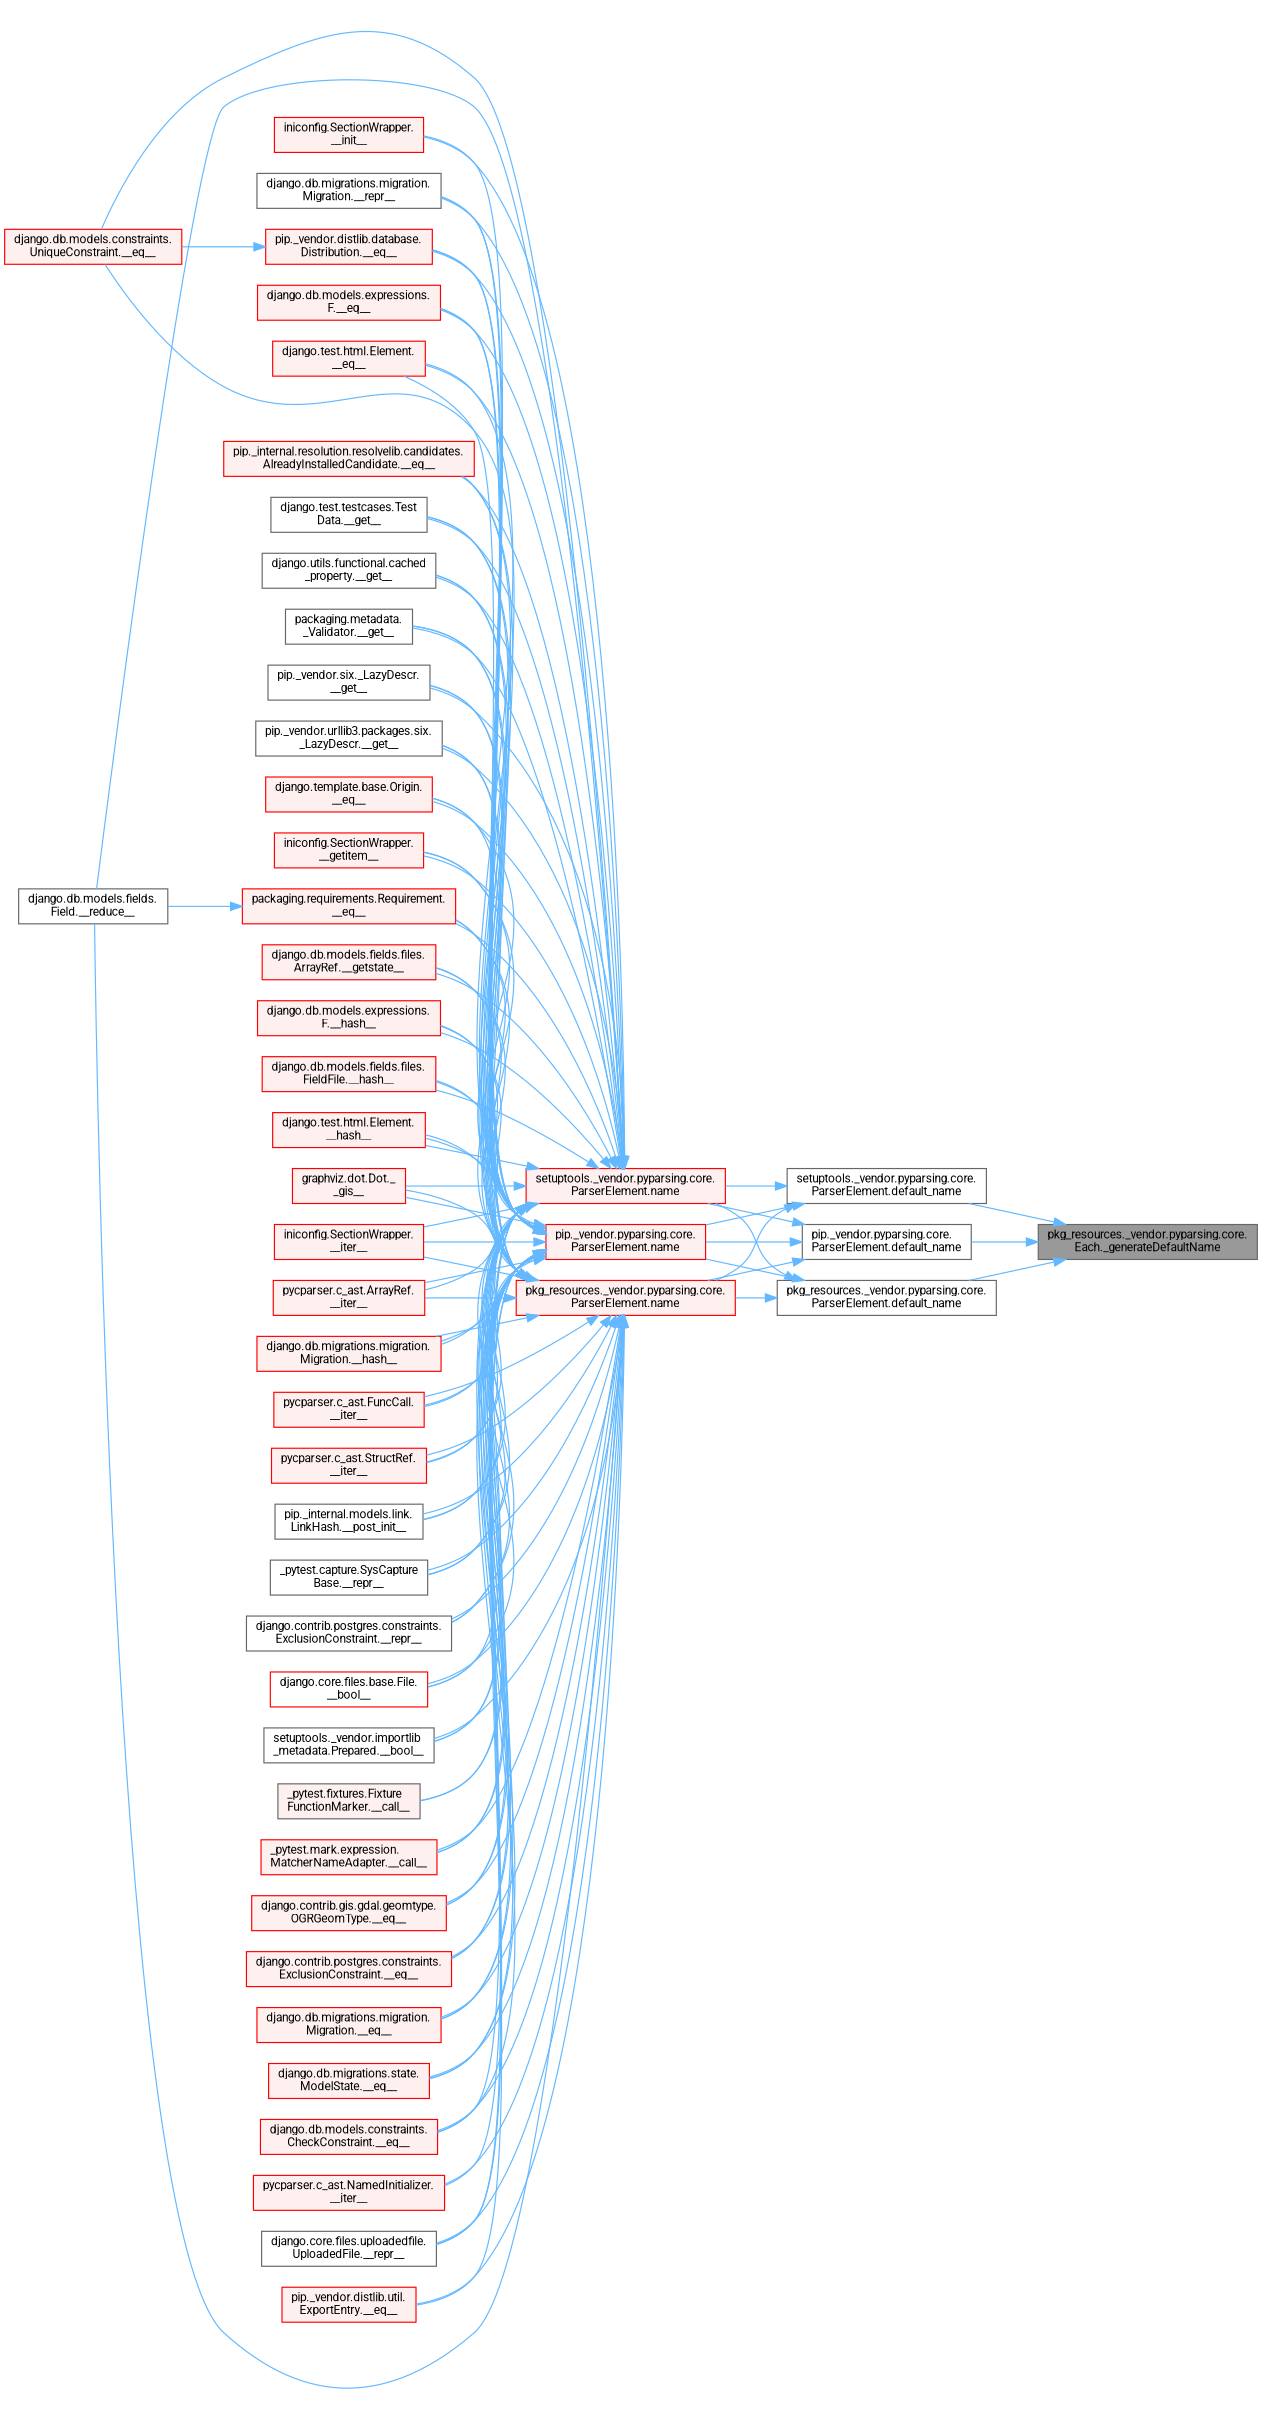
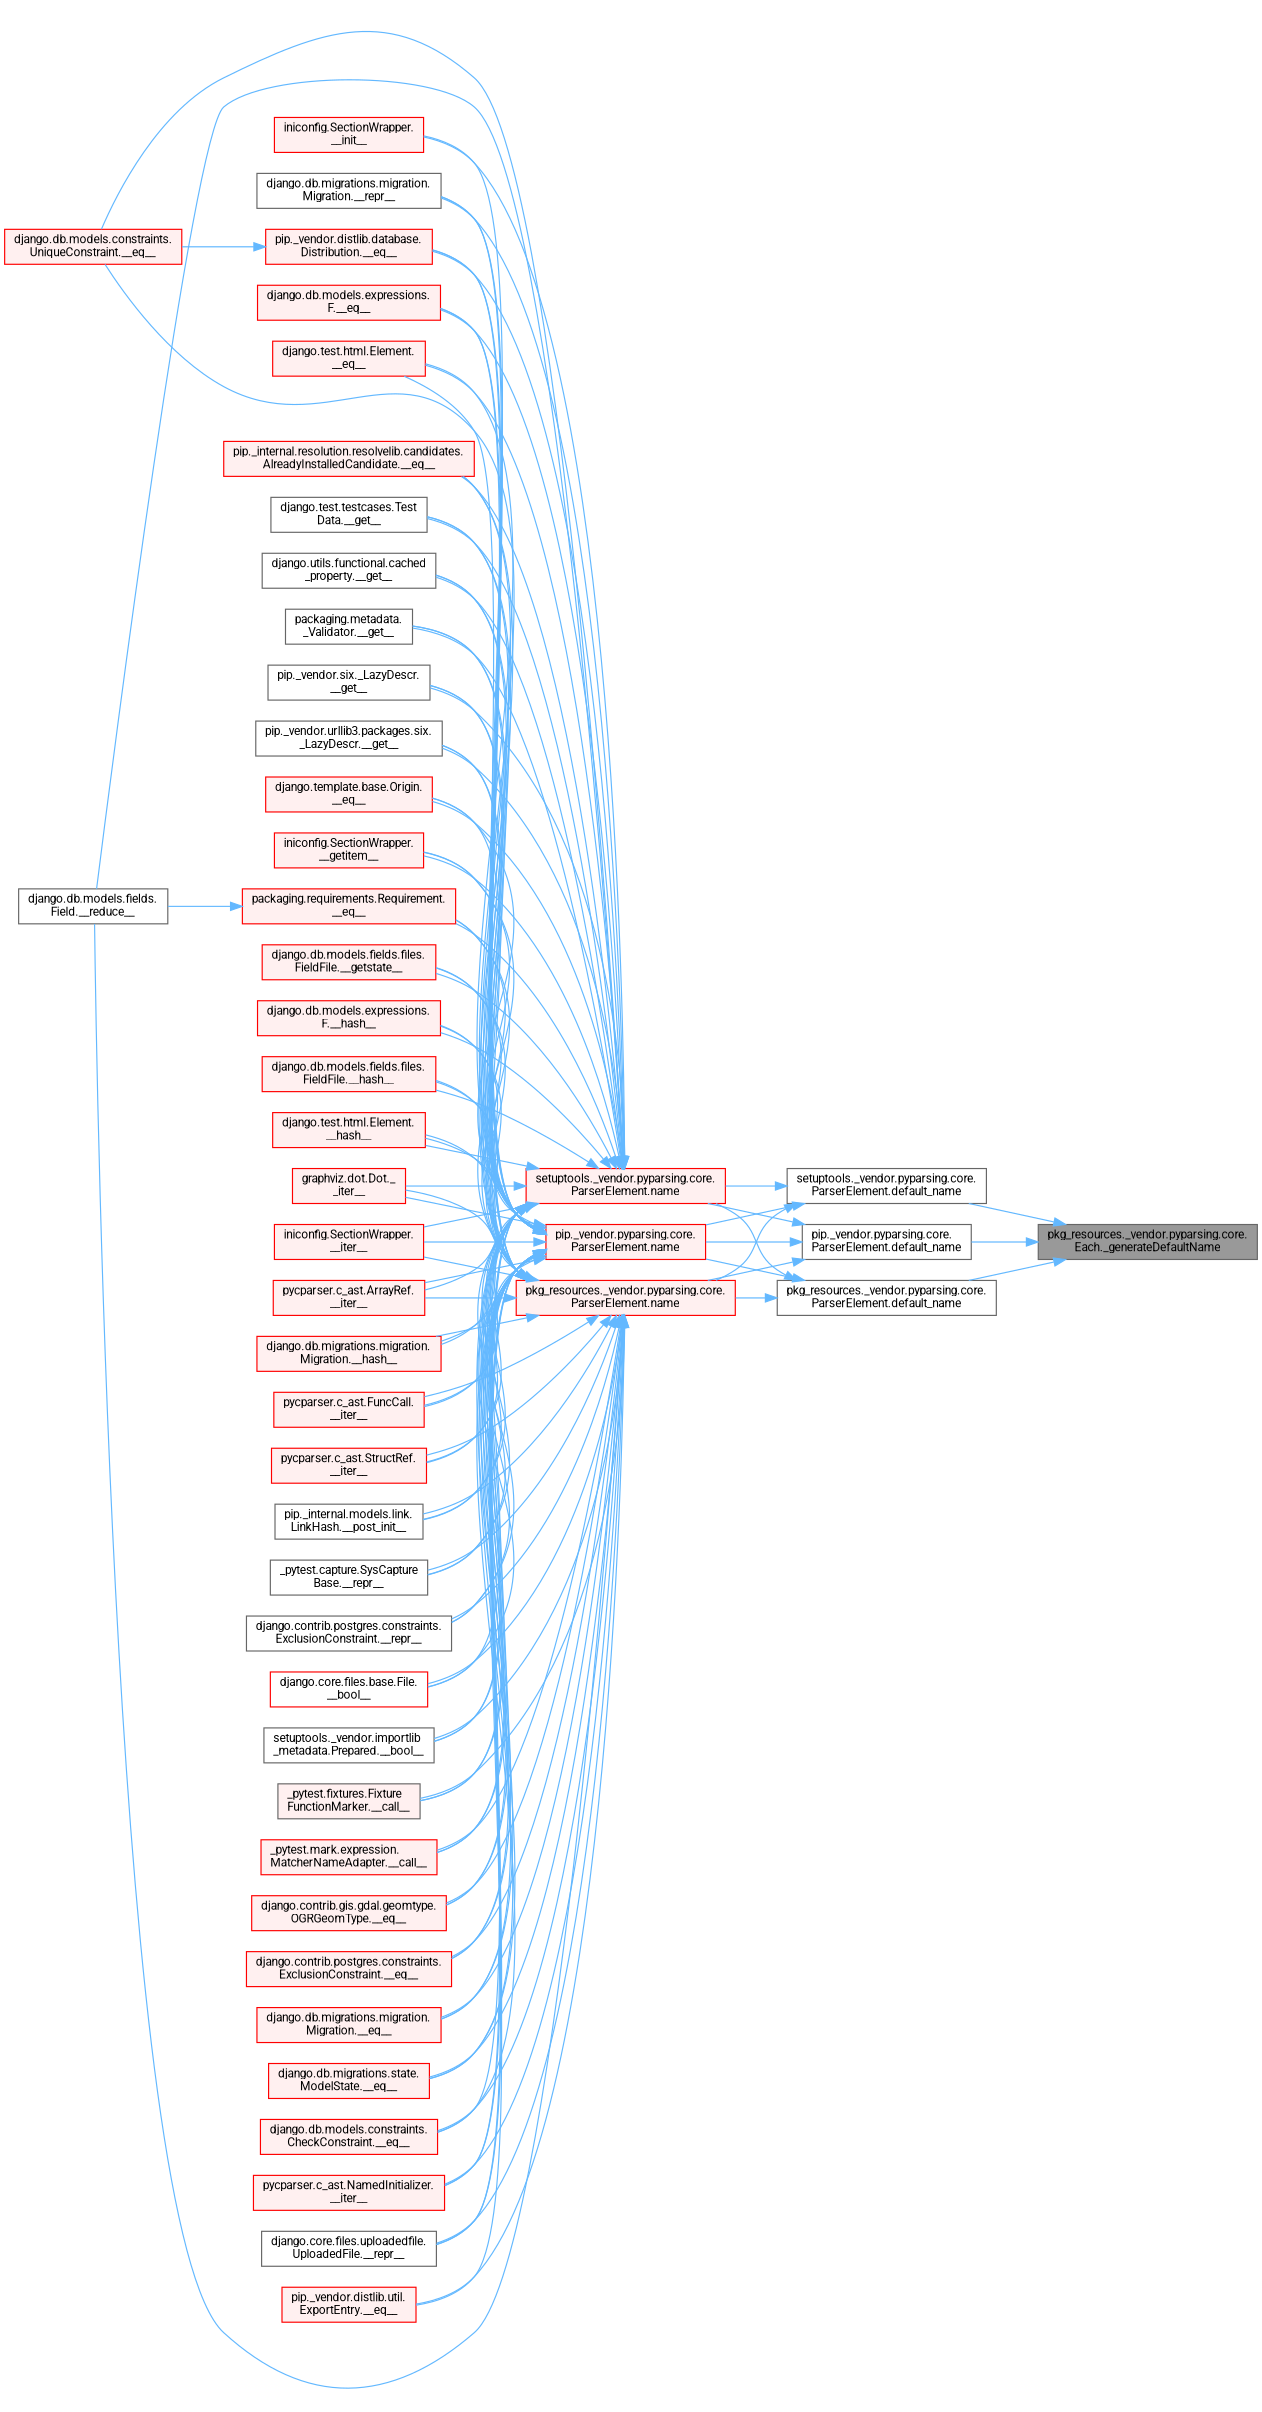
node "django.db.models.fields.files. ArrayRef.__getstate__": label "django.db.models.fields.files. ArrayRef.__getstate__" -> "django.db.models.fields.files. FieldFile.__getstate__"
node "graphviz.dot.Dot._ _gis__": label "graphviz.dot.Dot._ _gis__" -> "graphviz.dot.Dot._ _iter__"
edge "_pytest.fixtures.Fixture FunctionMarker.__call__" -> "pkg_resources._vendor.pyparsing.core. ParserElement.name": added
edge "pycparser.c_ast.NamedInitializer. __iter__" -> "pip._vendor.pyparsing.core. ParserElement.name": added
